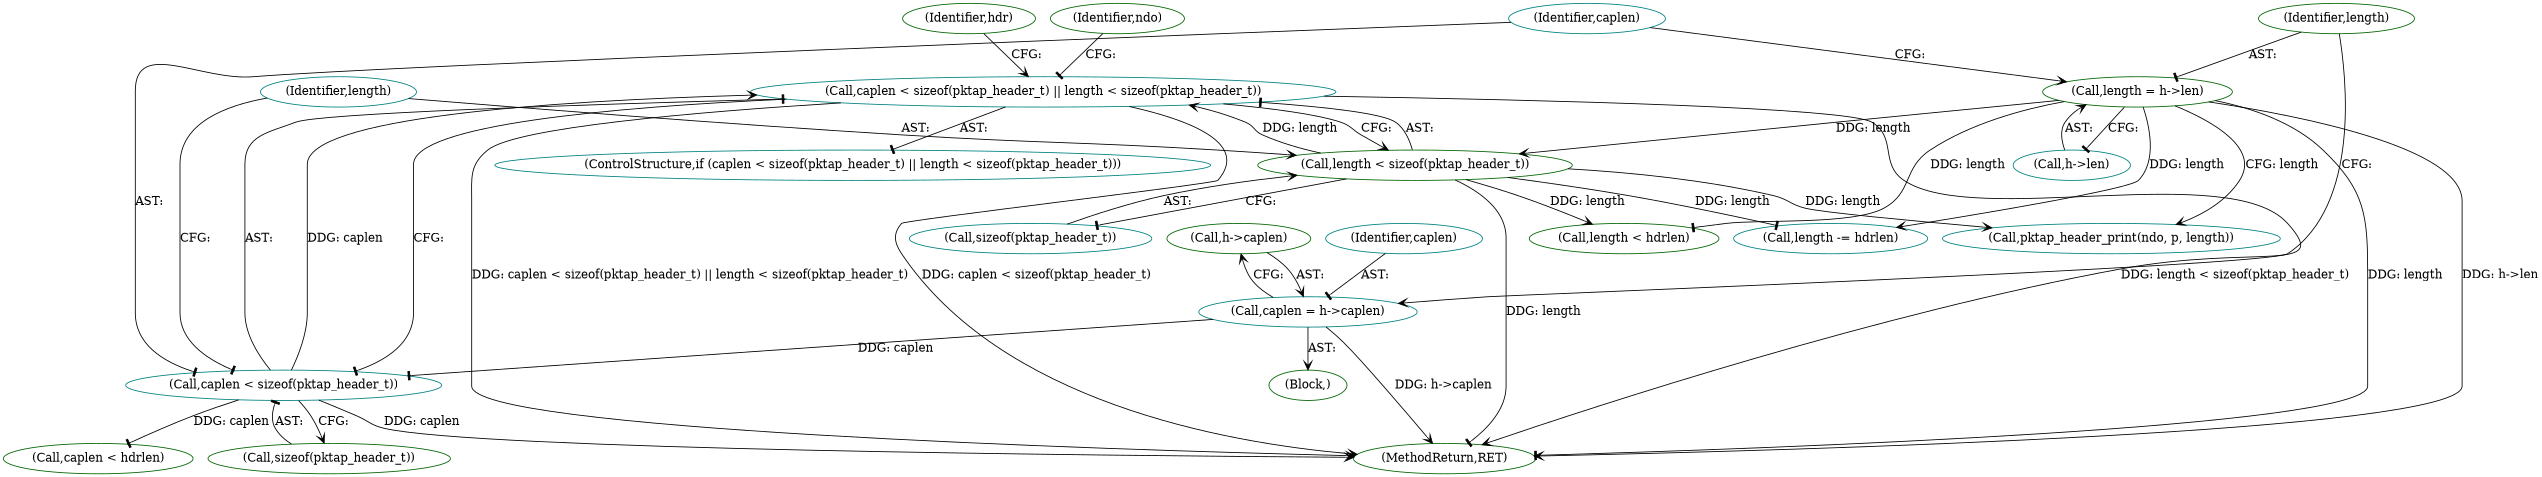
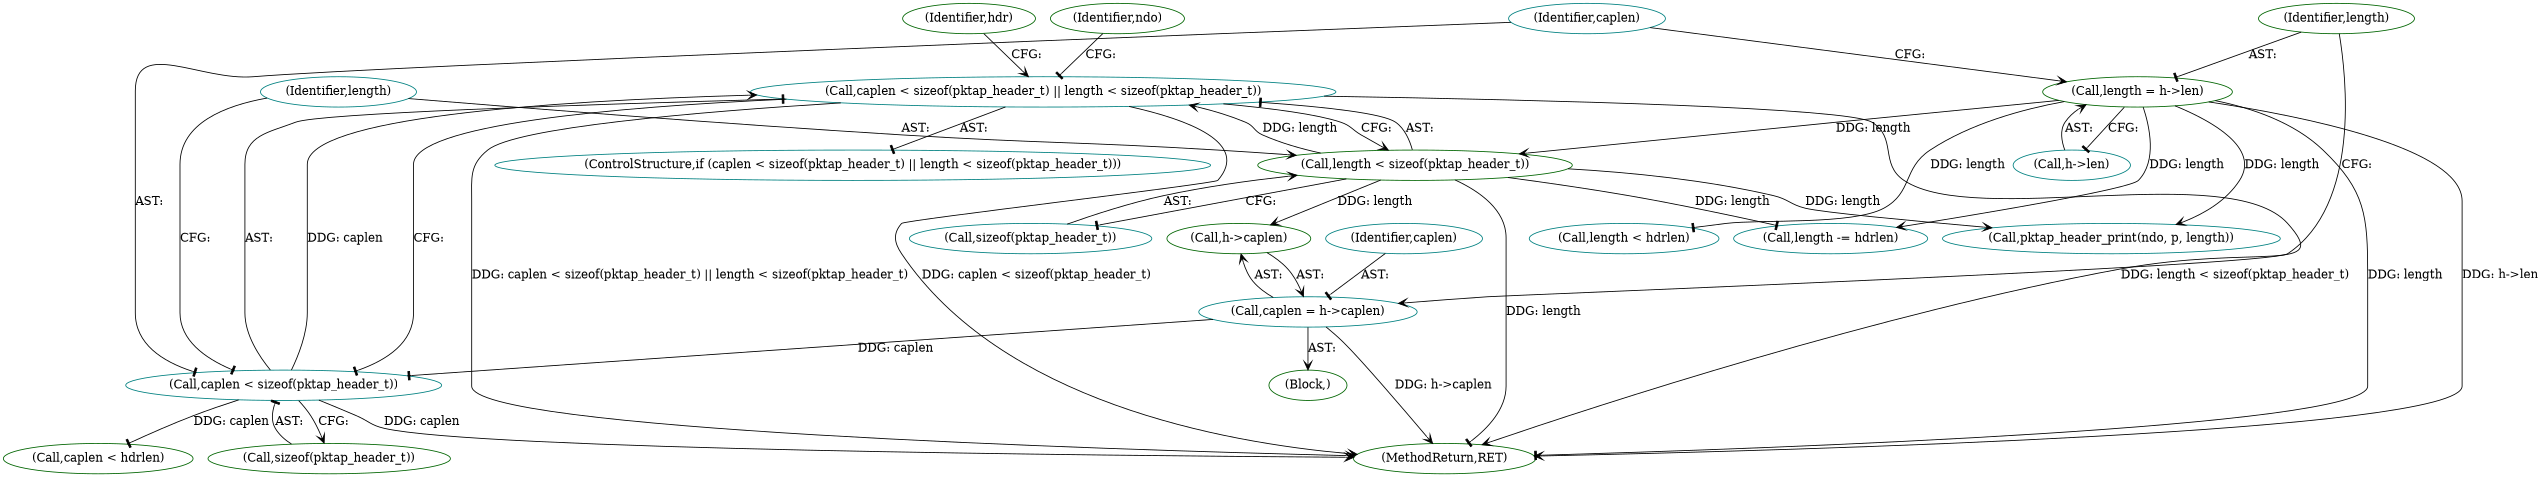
edge "(Call,length = h->len)" -> "(Call,pktap_header_print(ndo, p, length))": label "CFG: length" -> "DDG: length"
edge "(Call,length < sizeof(pktap_header_t))" -> "(Call,length < hdrlen)": now "(Call,length < sizeof(pktap_header_t))" -> "(Call,h->caplen)"
node "(Call,length < hdrlen)": color darkgreen -> teal
edge "(Call,caplen = h->caplen)" -> "(Call,h->caplen)": label "CFG: " -> "AST: "
